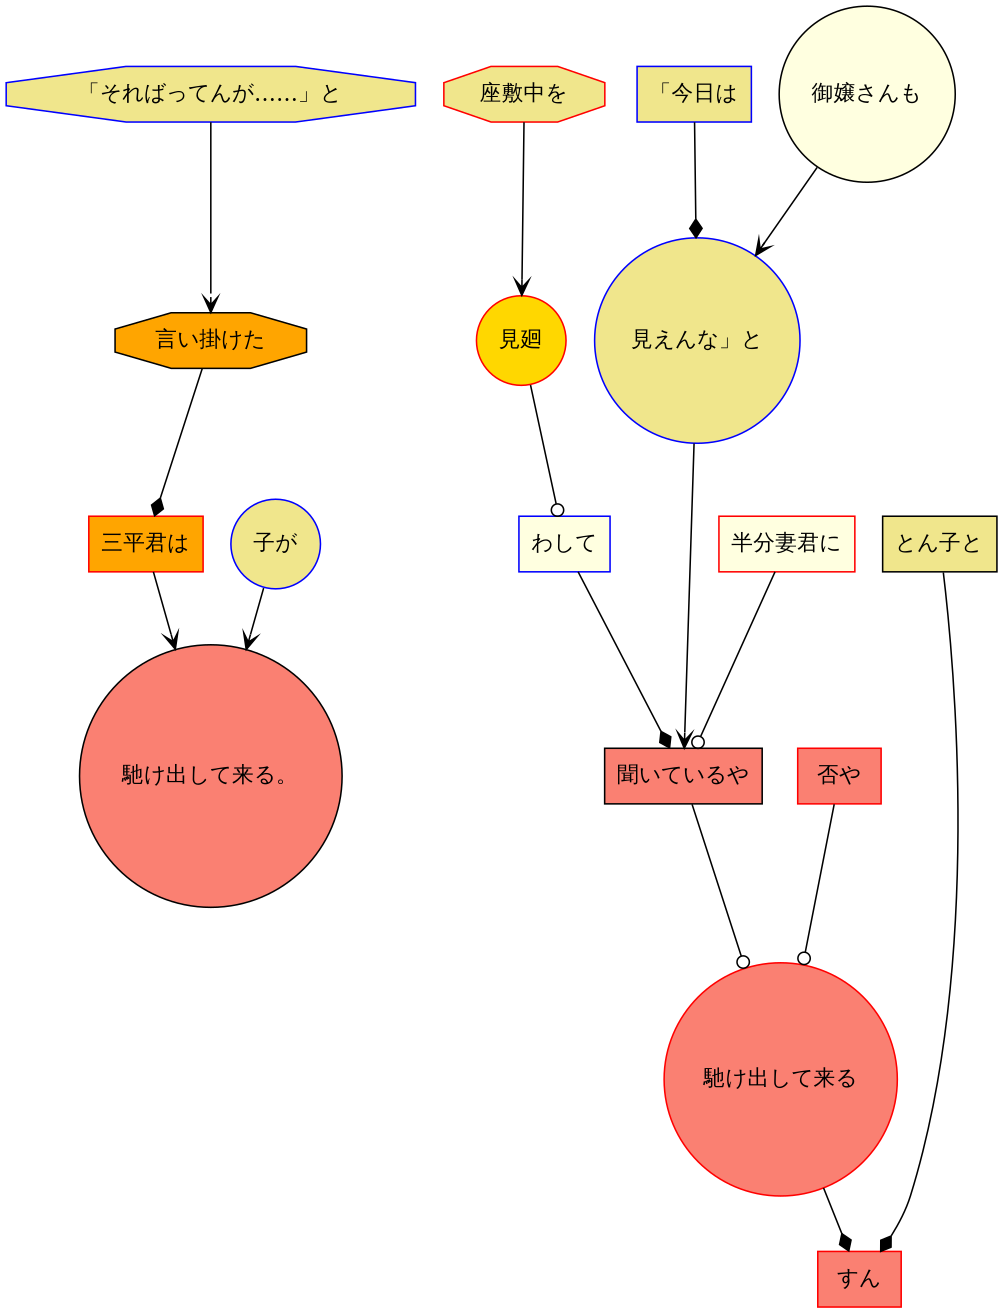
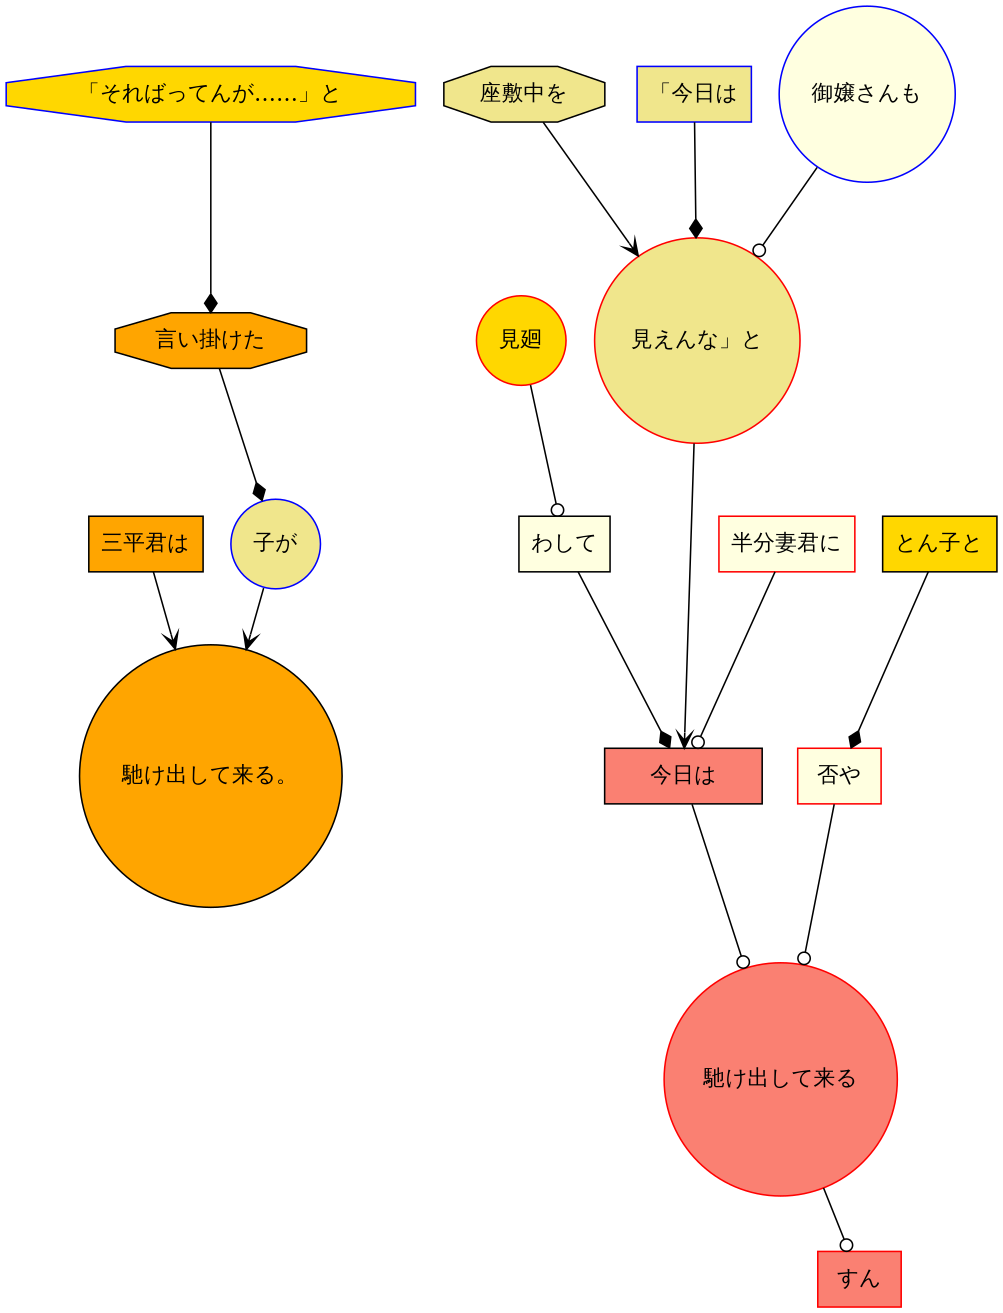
node "「そればってんが……」と": fillcolor khaki -> gold
node "座敷中を": color red -> black
node "御嬢さんも": color black -> blue
edge "座敷中を" -> "見廻": now "座敷中を" -> "見えんな」と"
edge "御嬢さんも" -> "見えんな」と": arrowhead vee -> odot
edge "「そればってんが……」と" -> "言い掛けた": arrowhead vee -> diamond
node "見えんな」と": color blue -> red
edge "言い掛けた" -> "三平君は": now "言い掛けた" -> "子が"
node "三平君は": color red -> black
node "わして": color blue -> black
node "とん子と": fillcolor khaki -> gold
node "馳け出して来る。": fillcolor salmon -> orange
node "聞いているや": label "聞いているや" -> "今日は"
node "否や": fillcolor salmon -> lightyellow
edge "とん子と" -> "すん": now "とん子と" -> "否や"
edge "馳け出して来る" -> "すん": arrowhead diamond -> odot
